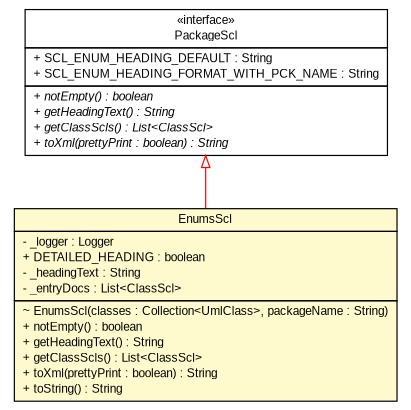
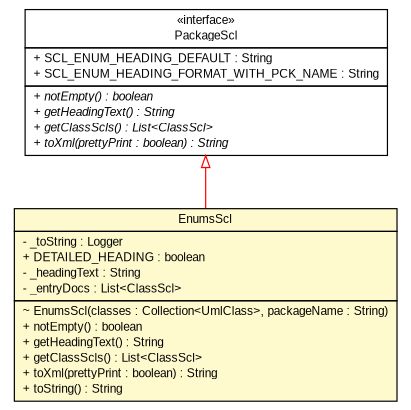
node "EnumsScl": text "- _logger : Logger" -> "- _toString : Logger"
